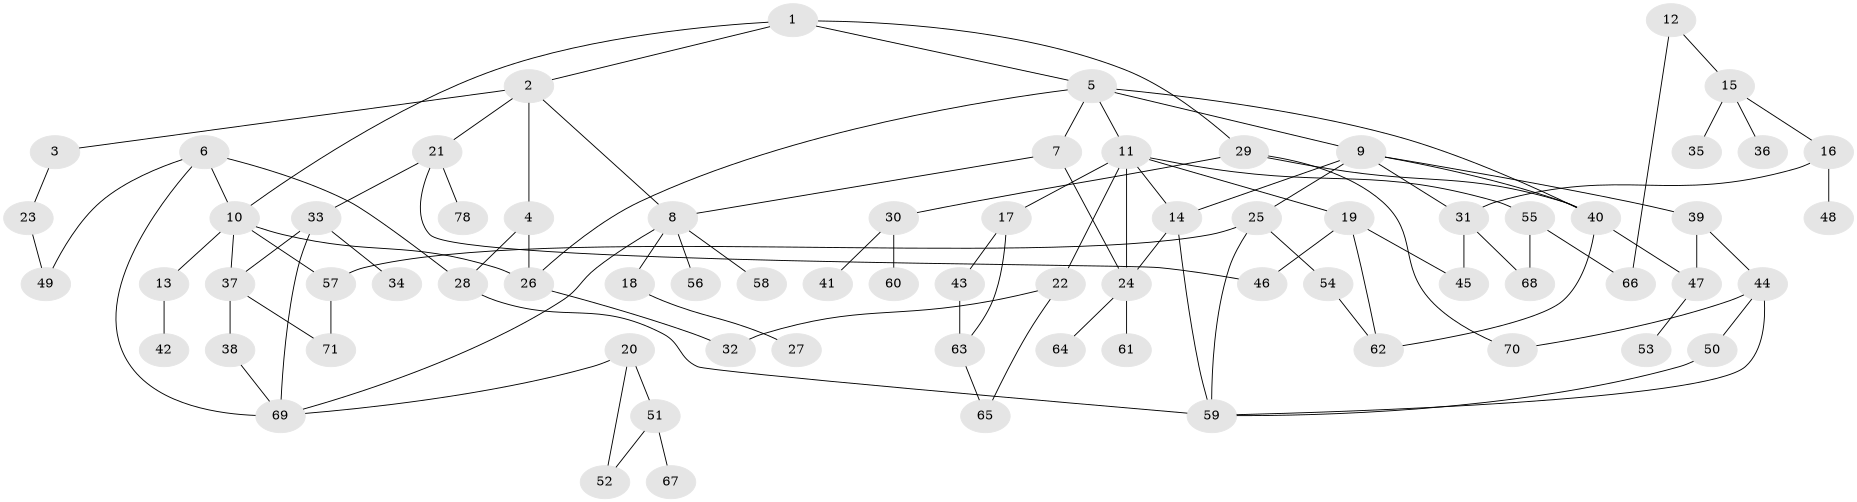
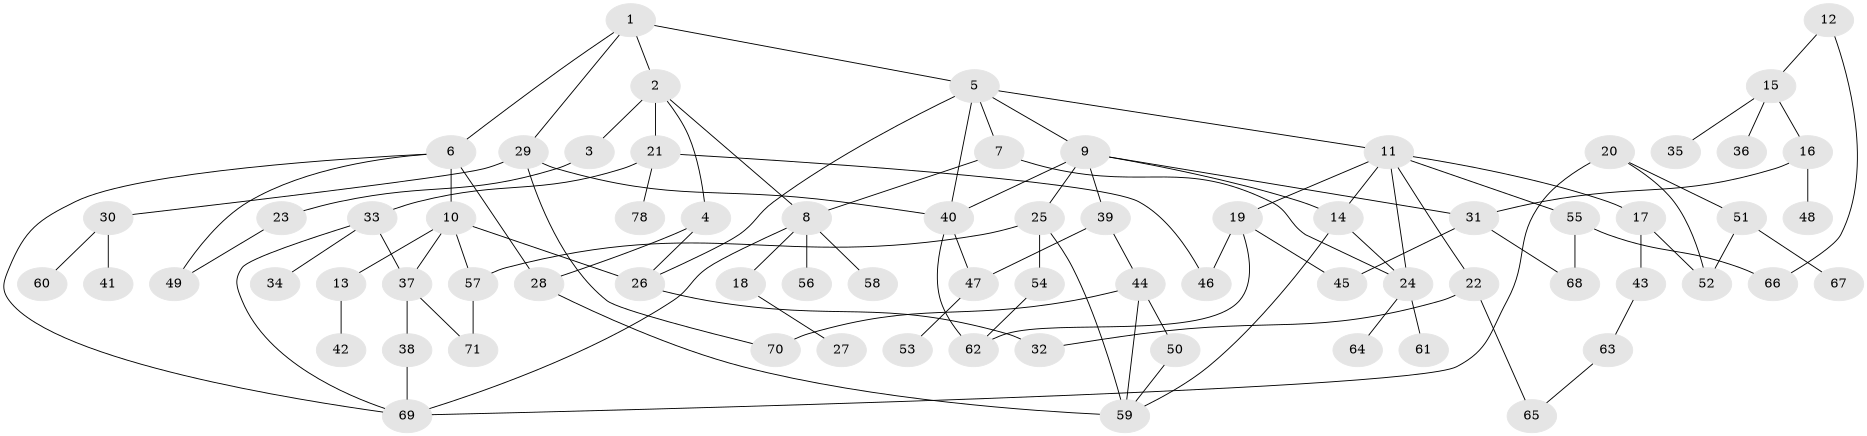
edge "1" -- "10": now "1" -- "6"
edge "17" -- "63": now "17" -- "52"
